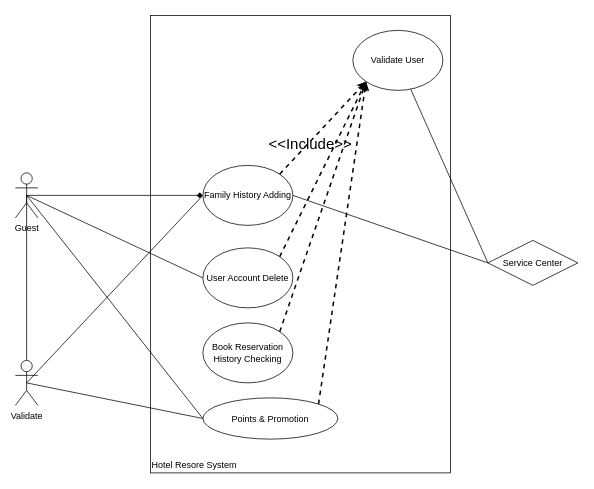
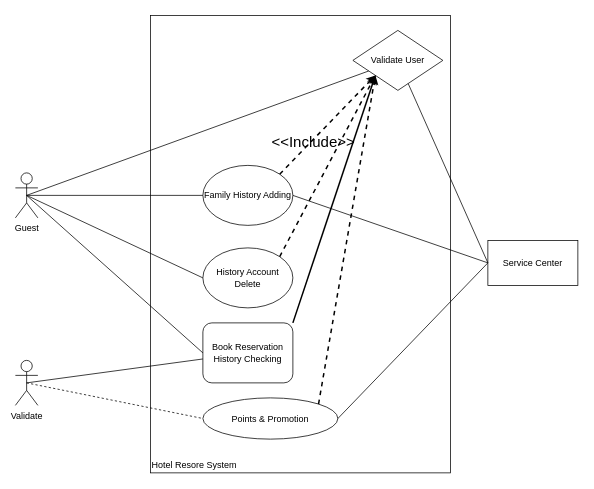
node "Validate User": shape ellipse -> diamond
edge "Guest" -> "Family History Adding": arrowhead diamond -> none
edge "Book Reservation History Checking" -> "Validate User": style dashed -> solid
node "Service Center": shape diamond -> rectangle
node "User Account Delete": label "User Account Delete" -> "History Account Delete"
edge "Guest" -- "Validate": now "Guest" -- "Book Reservation History Checking"
edge "Guest" -- "Points & Promotion": now "Guest" -- "Validate User"
edge "Family History Adding" -- "Validate": now "Book Reservation History Checking" -- "Validate"
edge "Service Center" -- "Points & Promotion": added
node "Book Reservation History Checking": shape ellipse -> rounded rectangle
edge "Validate" -- "Points & Promotion": style solid -> dashed
